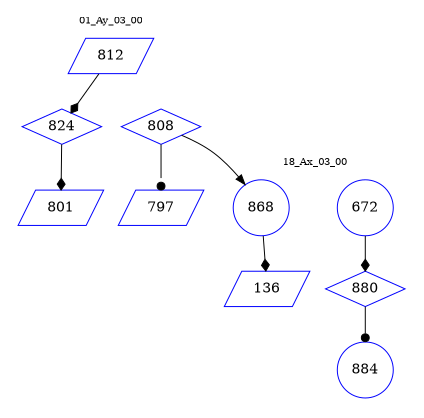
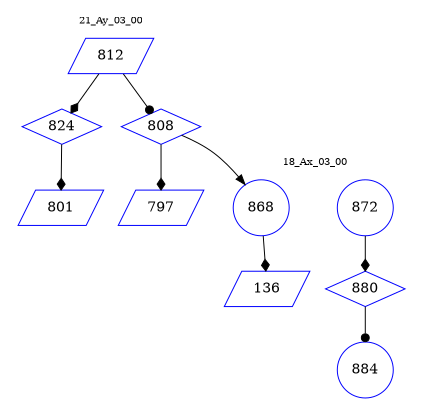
cluster "01_Ay_03_00": label "01_Ay_03_00" -> "21_Ay_03_00"
edge "812" -> "808": added
edge "808" -> "797": arrowhead dot -> diamond
node "672": label "672" -> "872"
